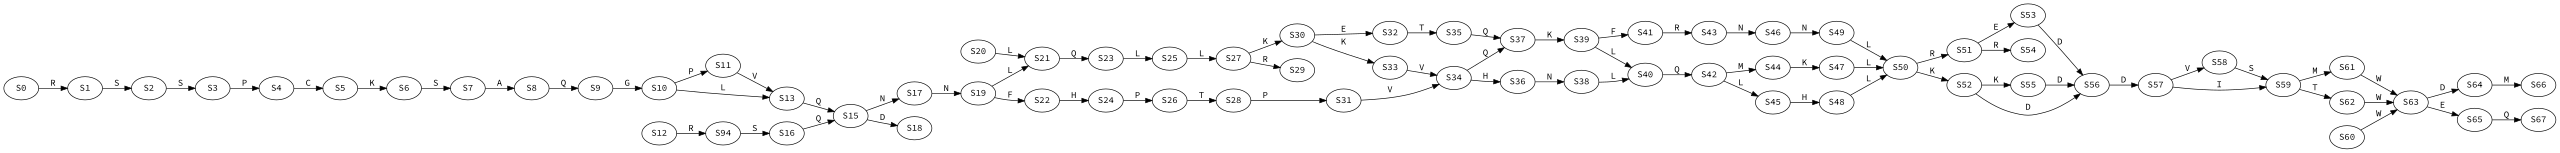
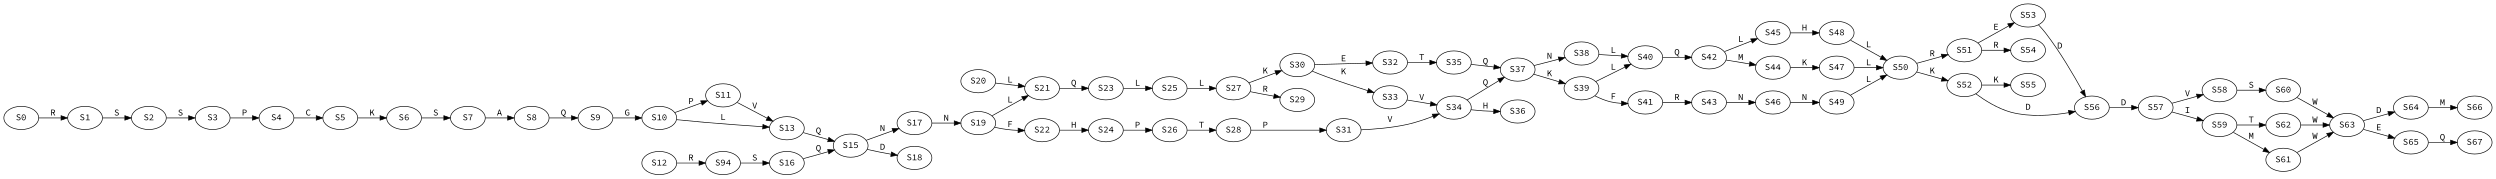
edge "S58" -> "S59": now "S58" -> "S60"
edge "S36" -> "S38": now "S37" -> "S38"
edge "S55" -> "S56": removed, label "D"
